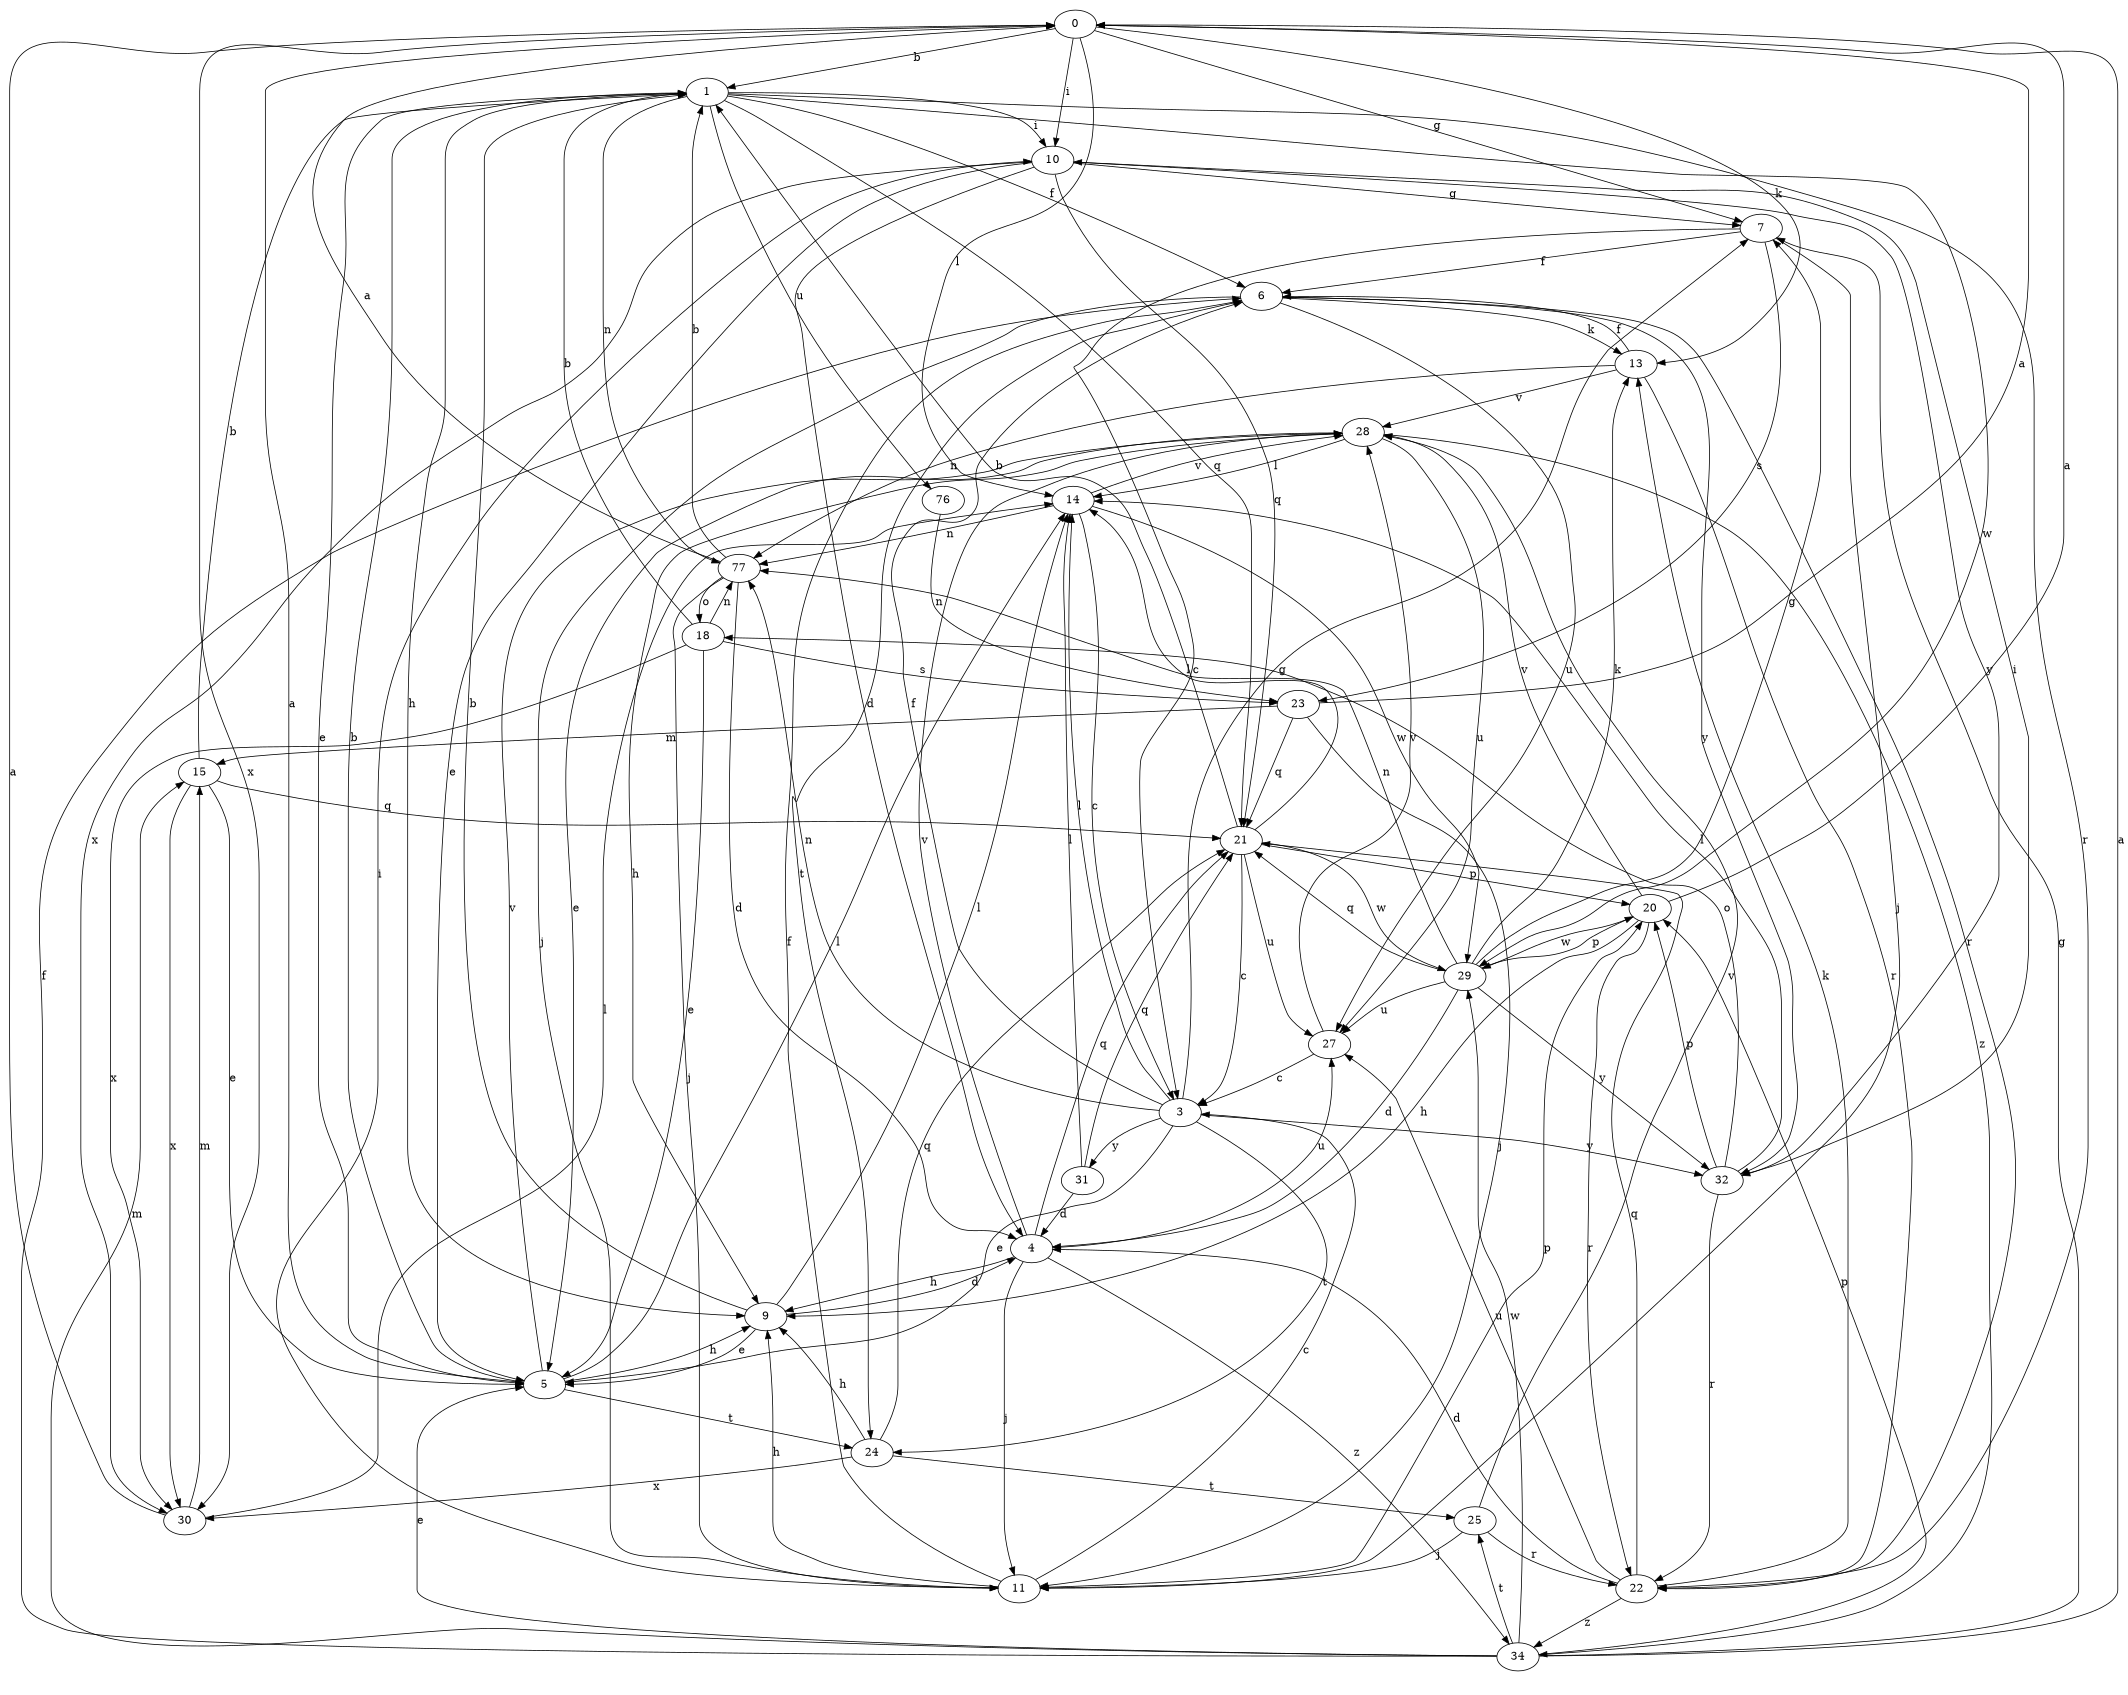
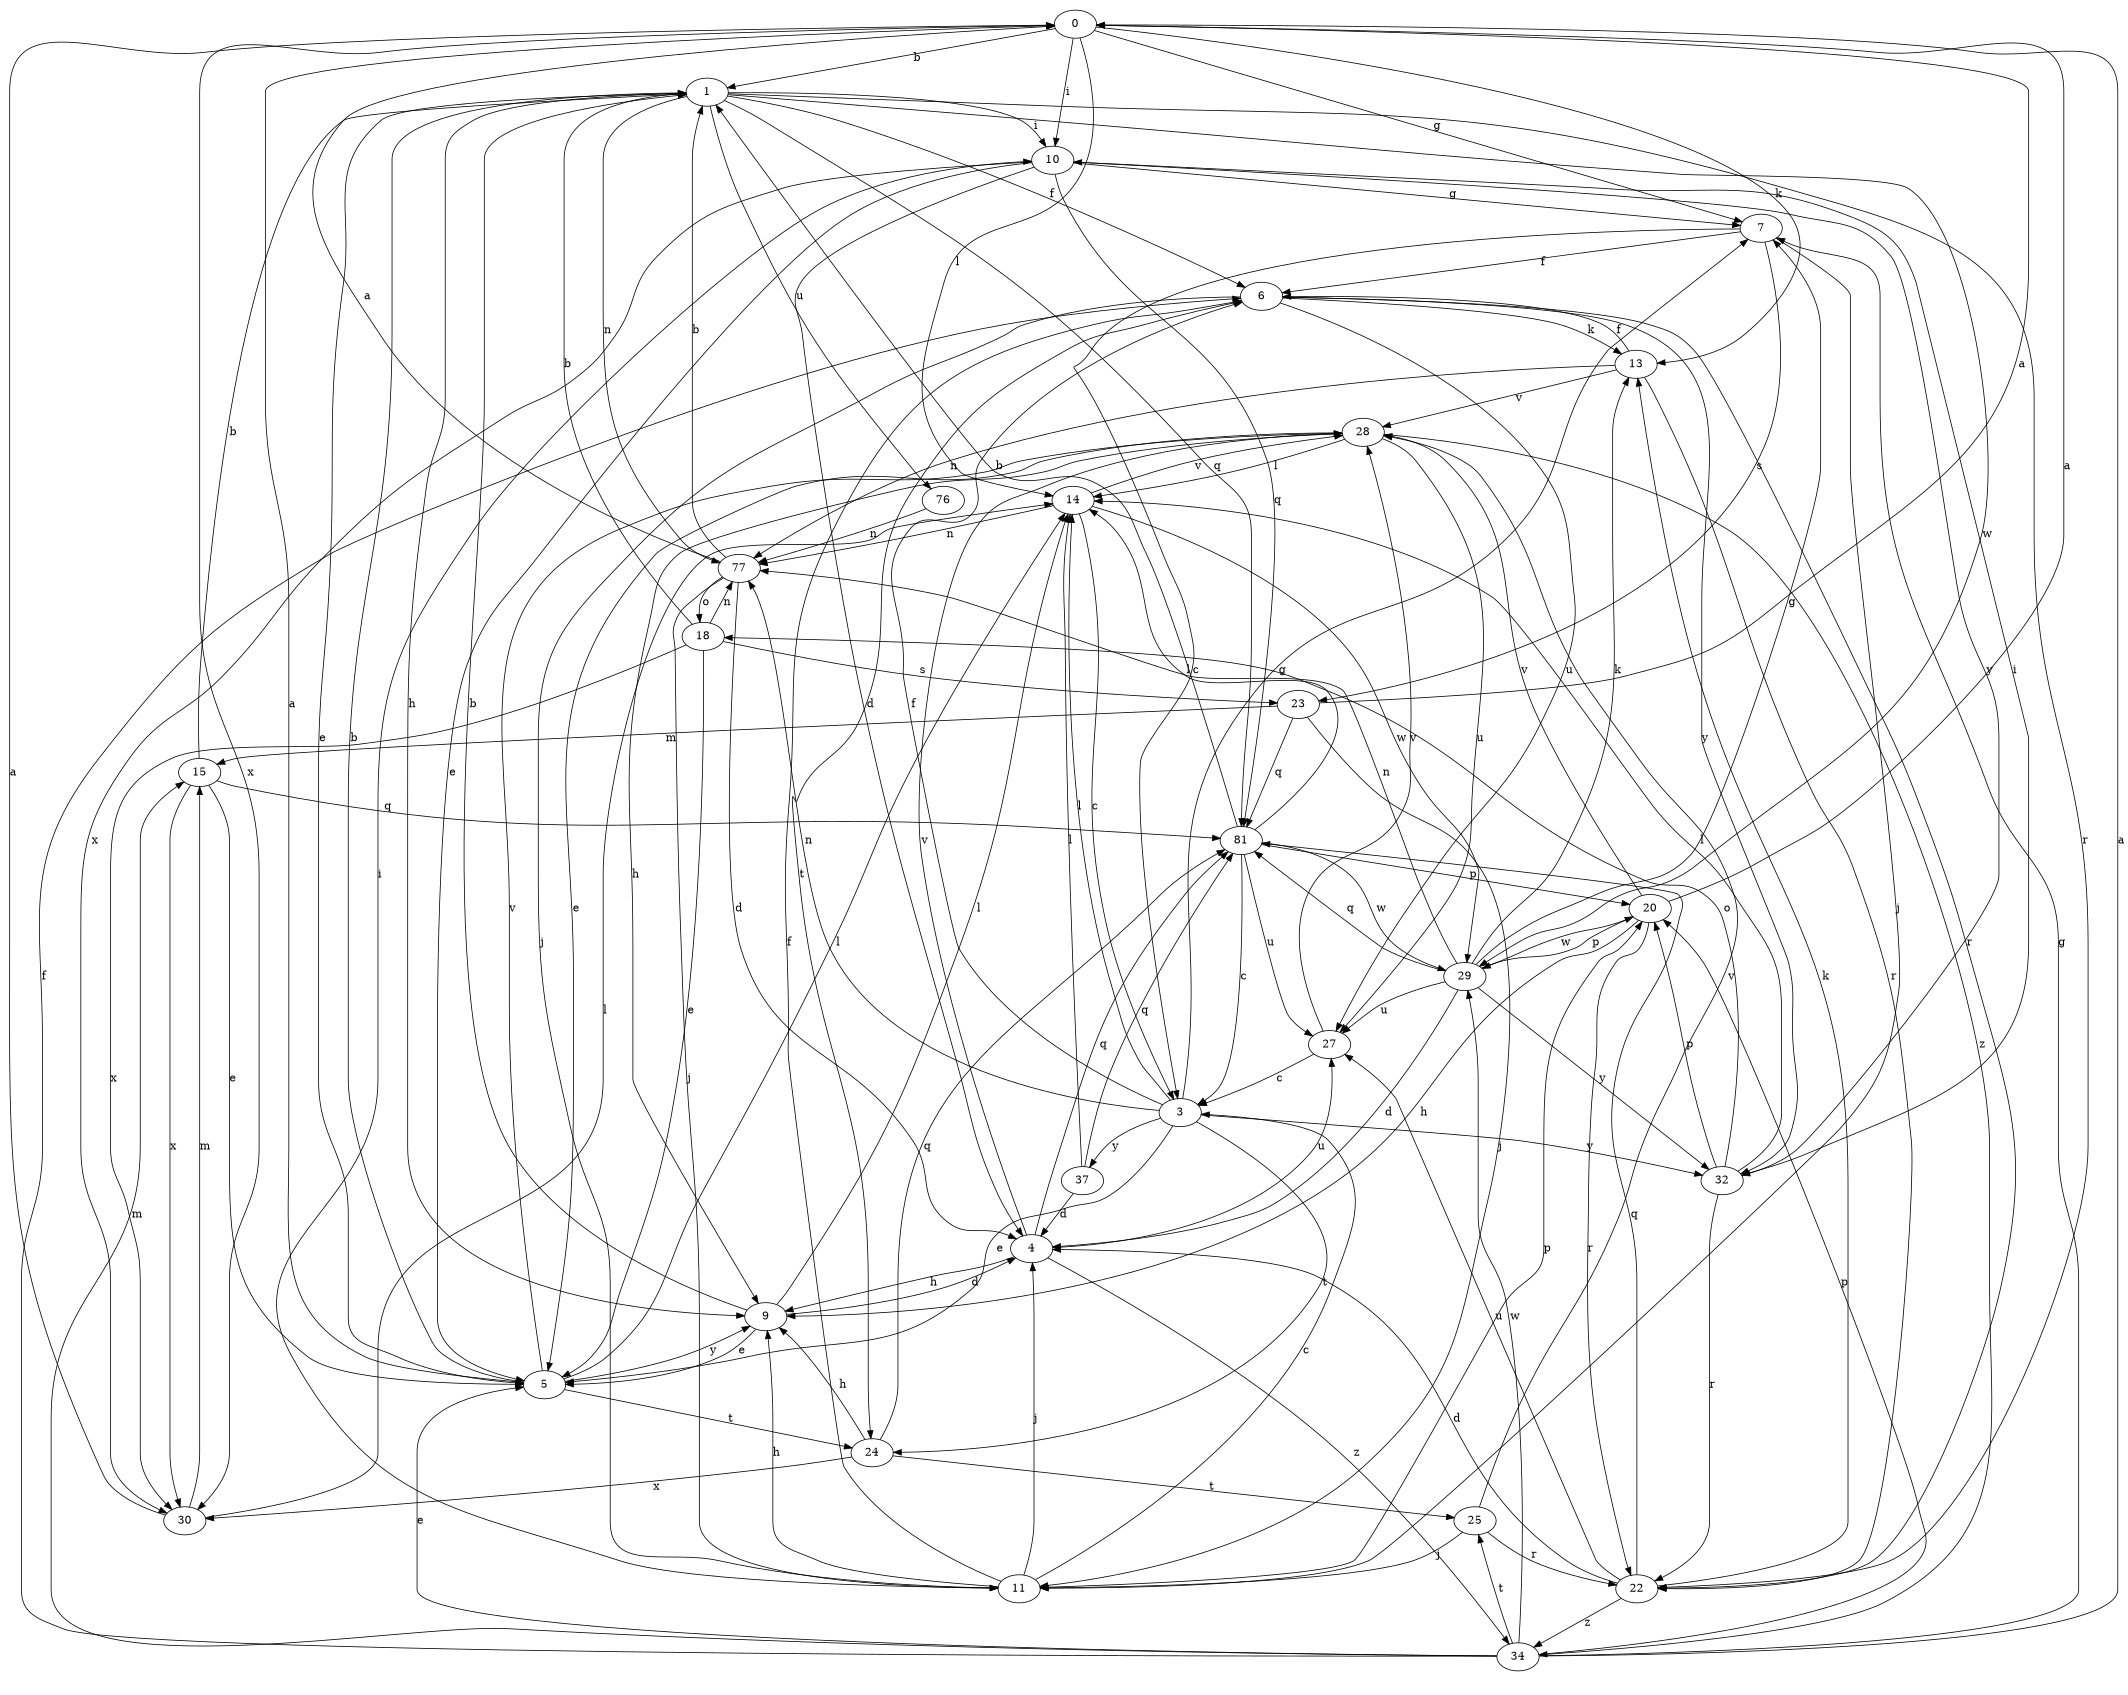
edge "76" -> "23": now "76" -> "77"
node "21": label "21" -> "81"
node "31": label "31" -> "37"
edge "5" -> "9": label "h" -> "y"
edge "4" -> "11": reversed
